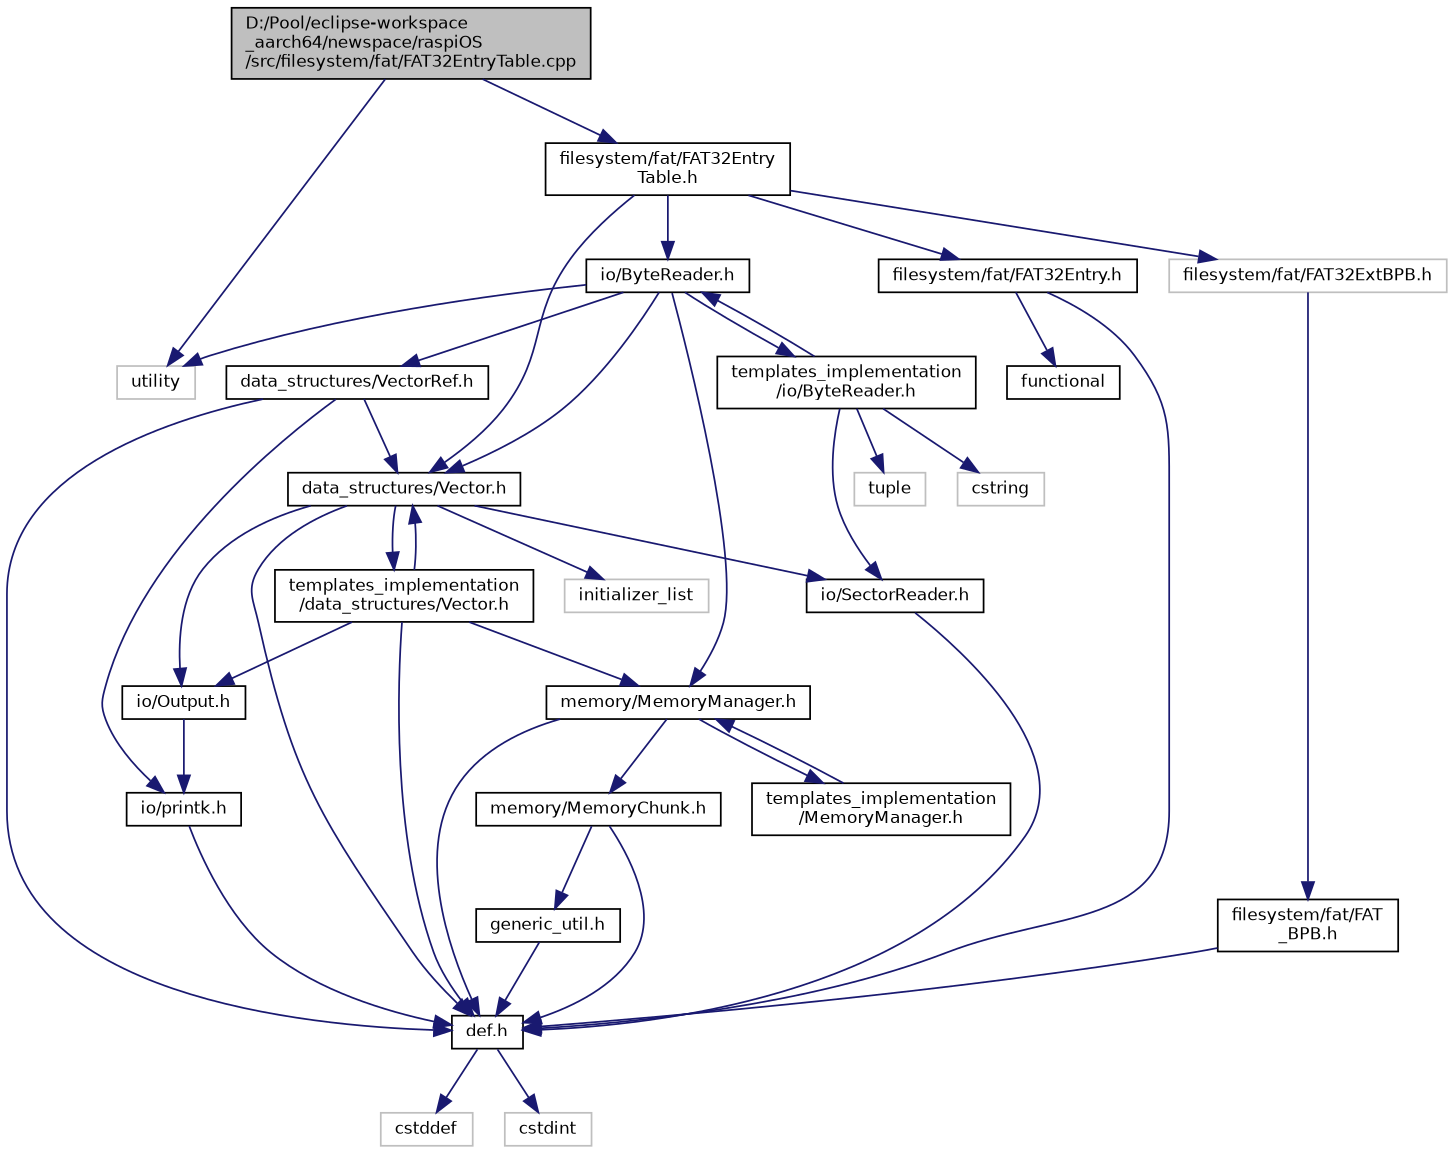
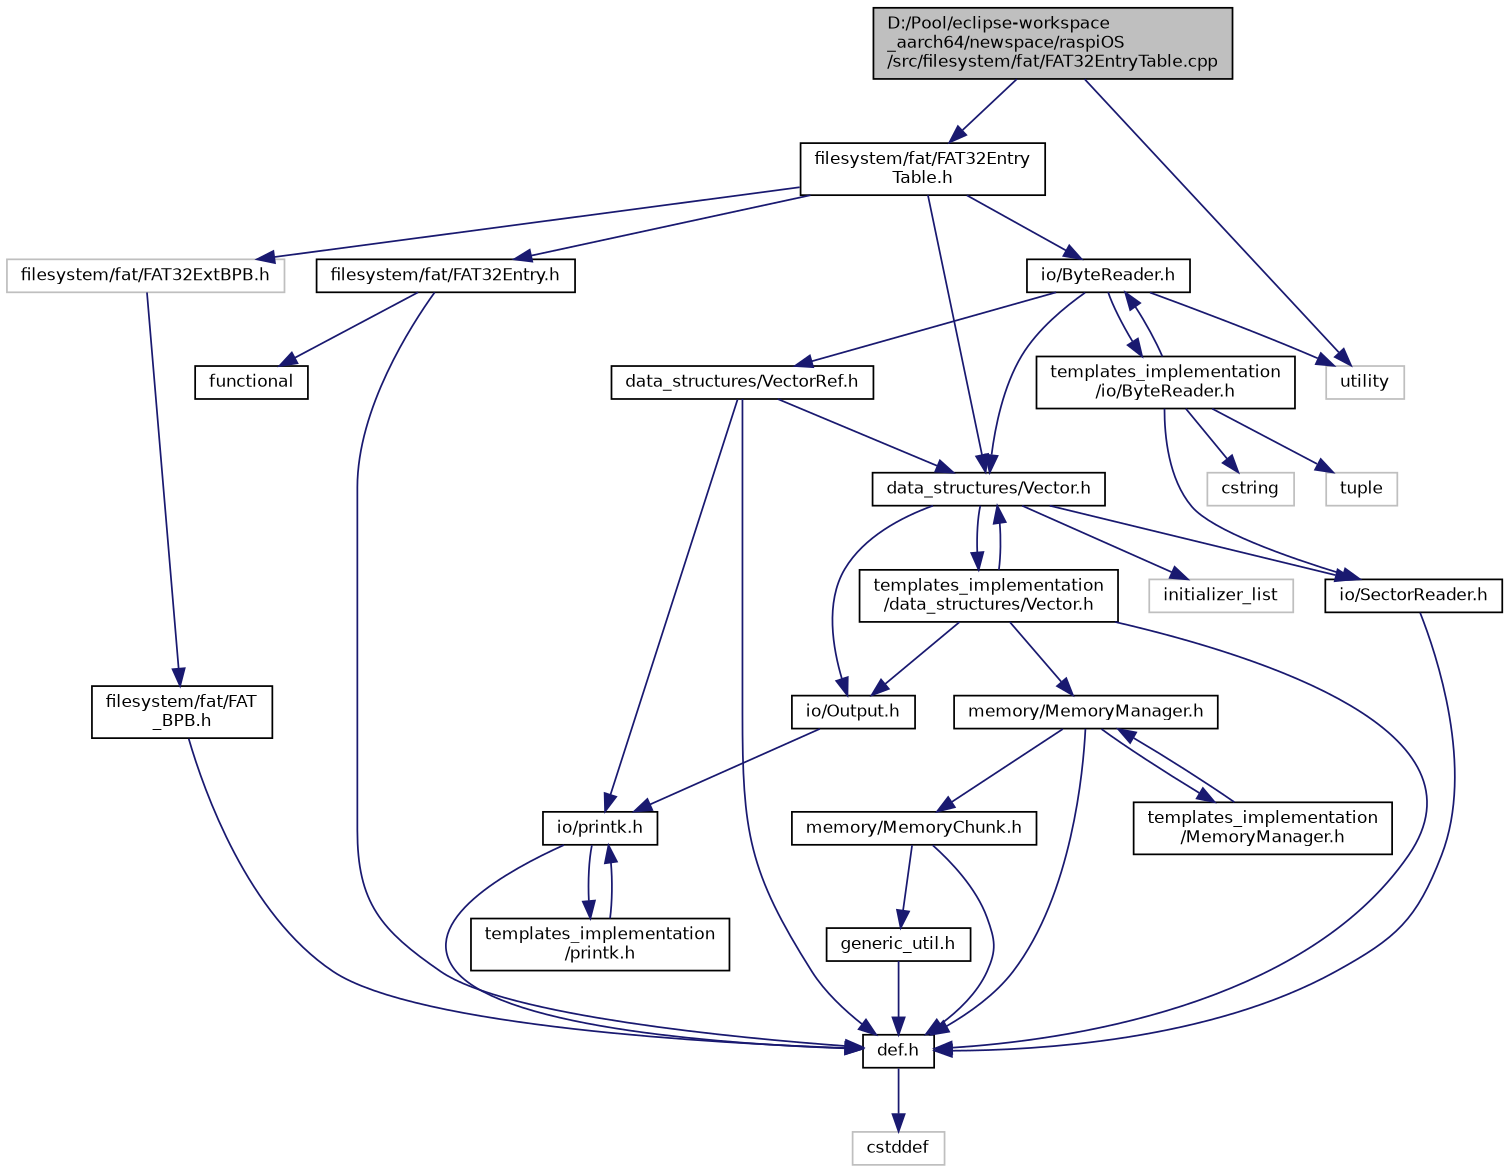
edge "io/ByteReader.h" -> "memory/MemoryManager.h": removed
edge "data_structures/Vector.h" -> "def.h": removed
node "templates_implementation /printk.h": added
node "cstdint": removed
